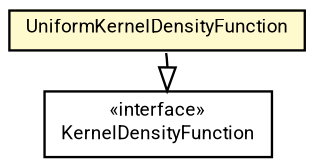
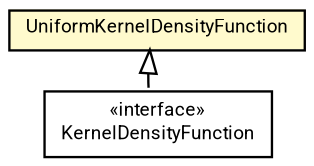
edge "UniformKernelDensityFunction" -> "KernelDensityFunction": reversed
